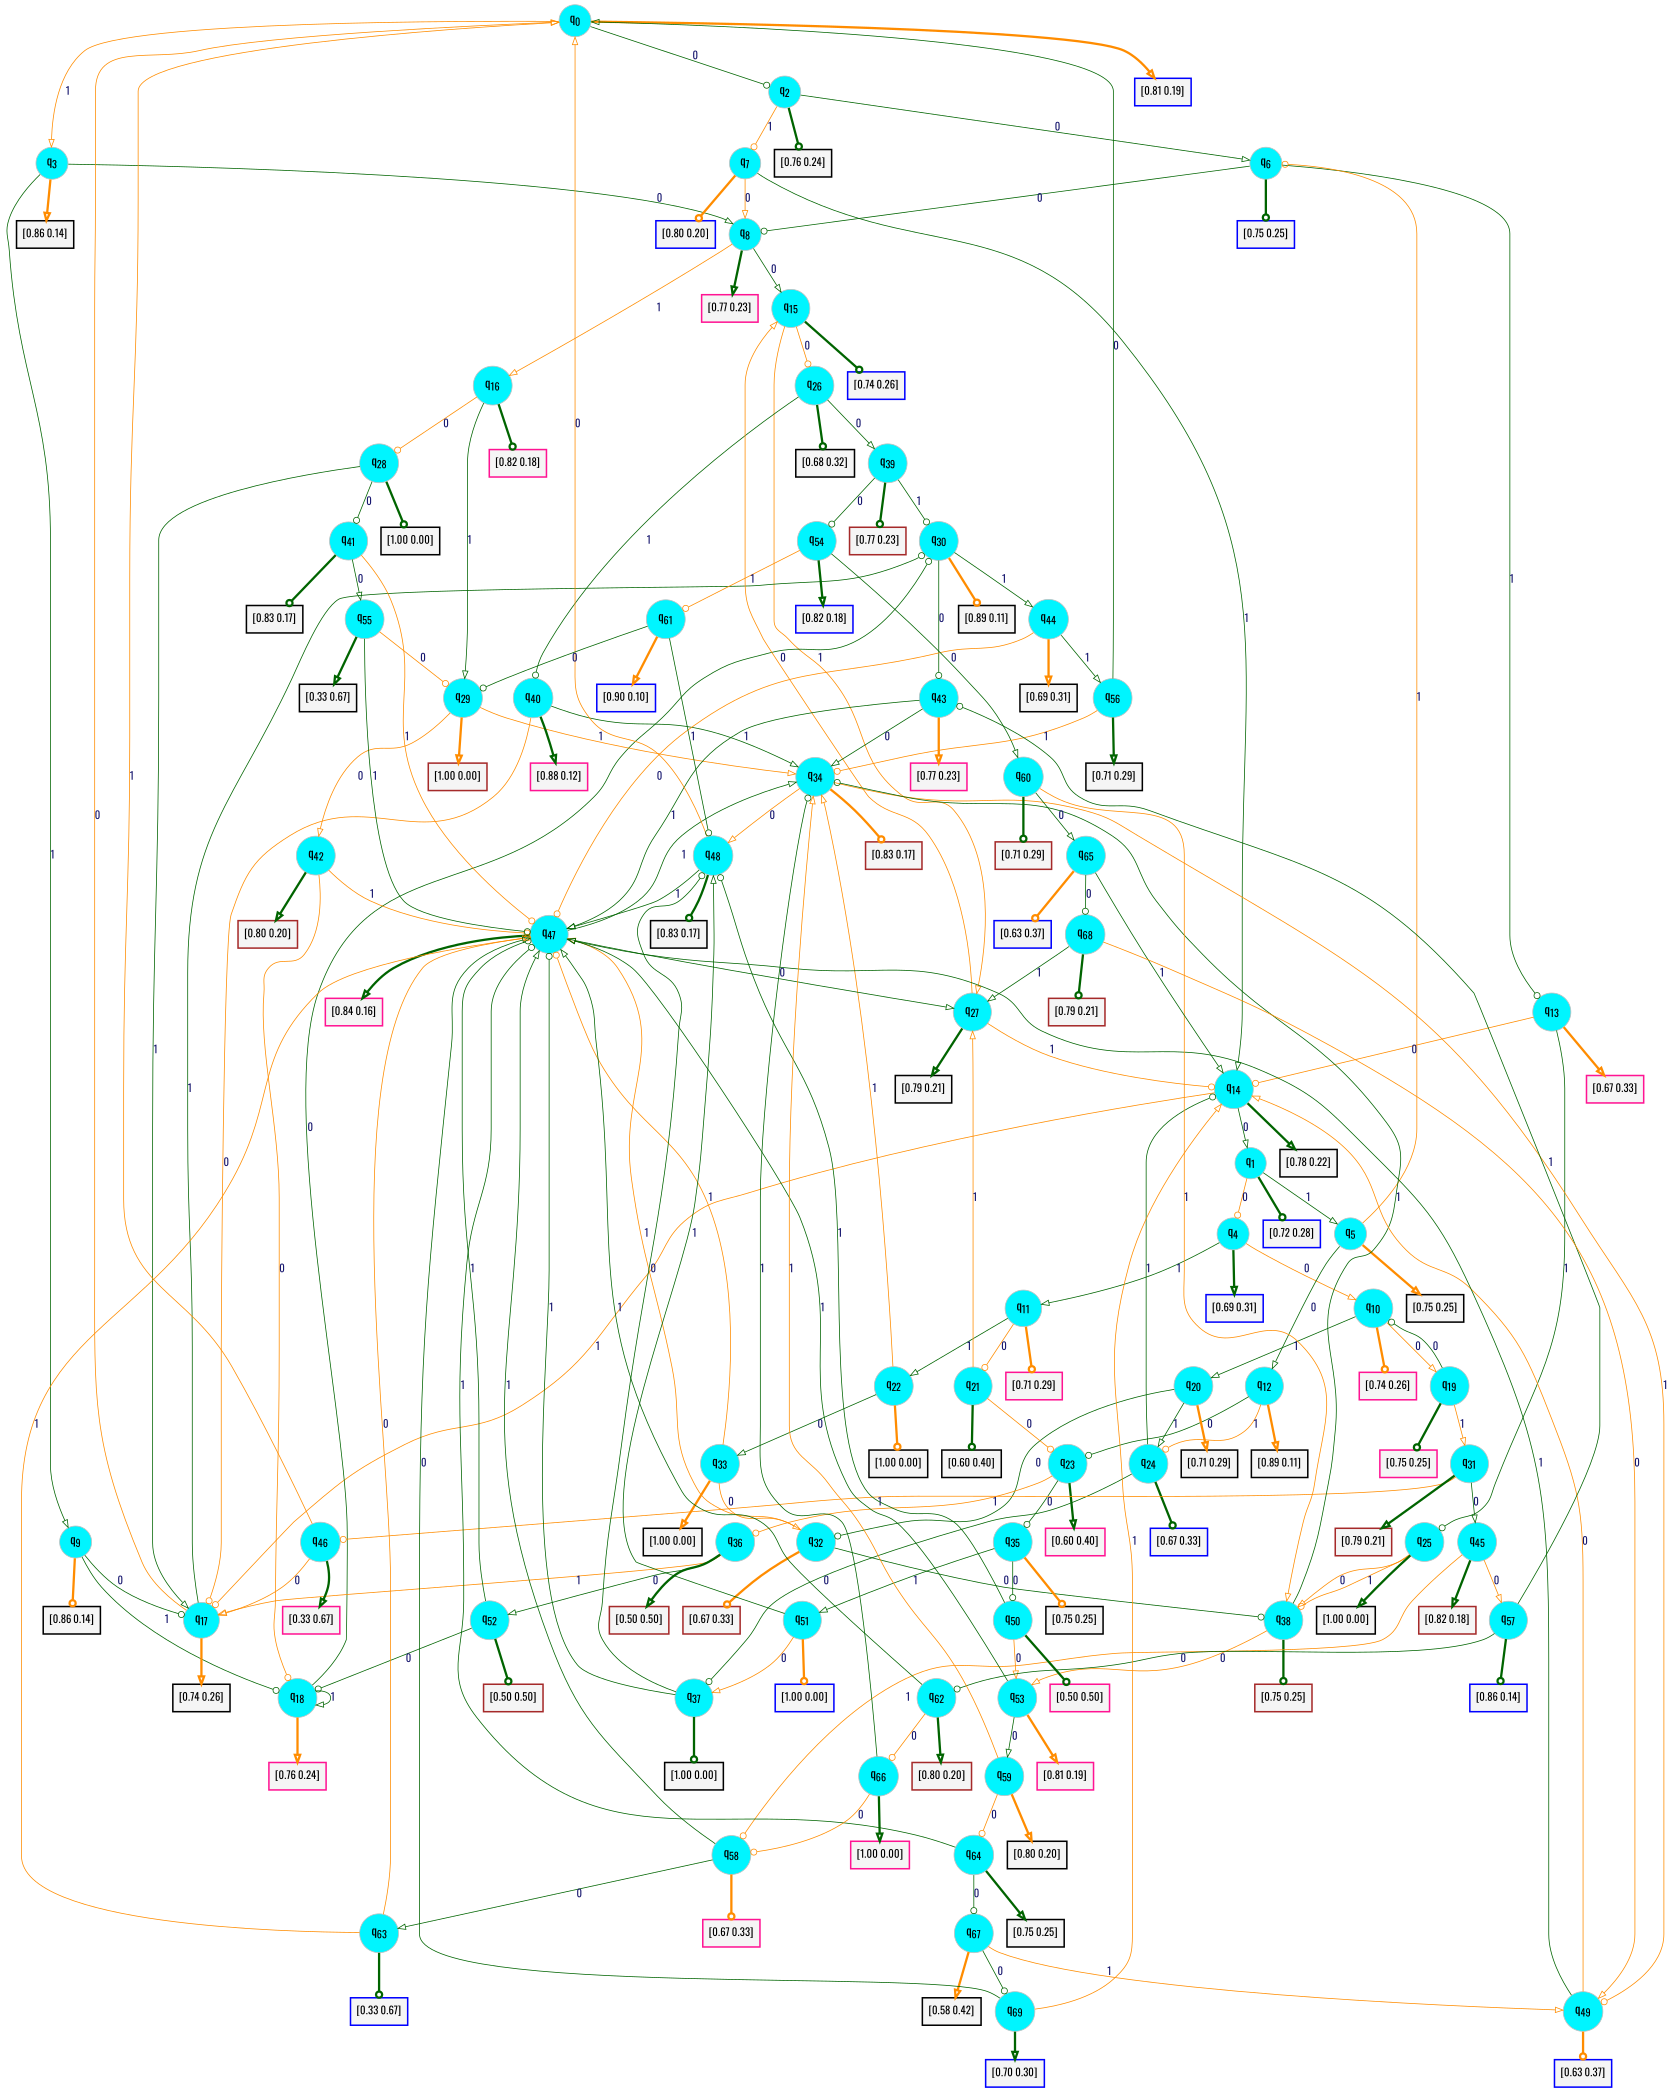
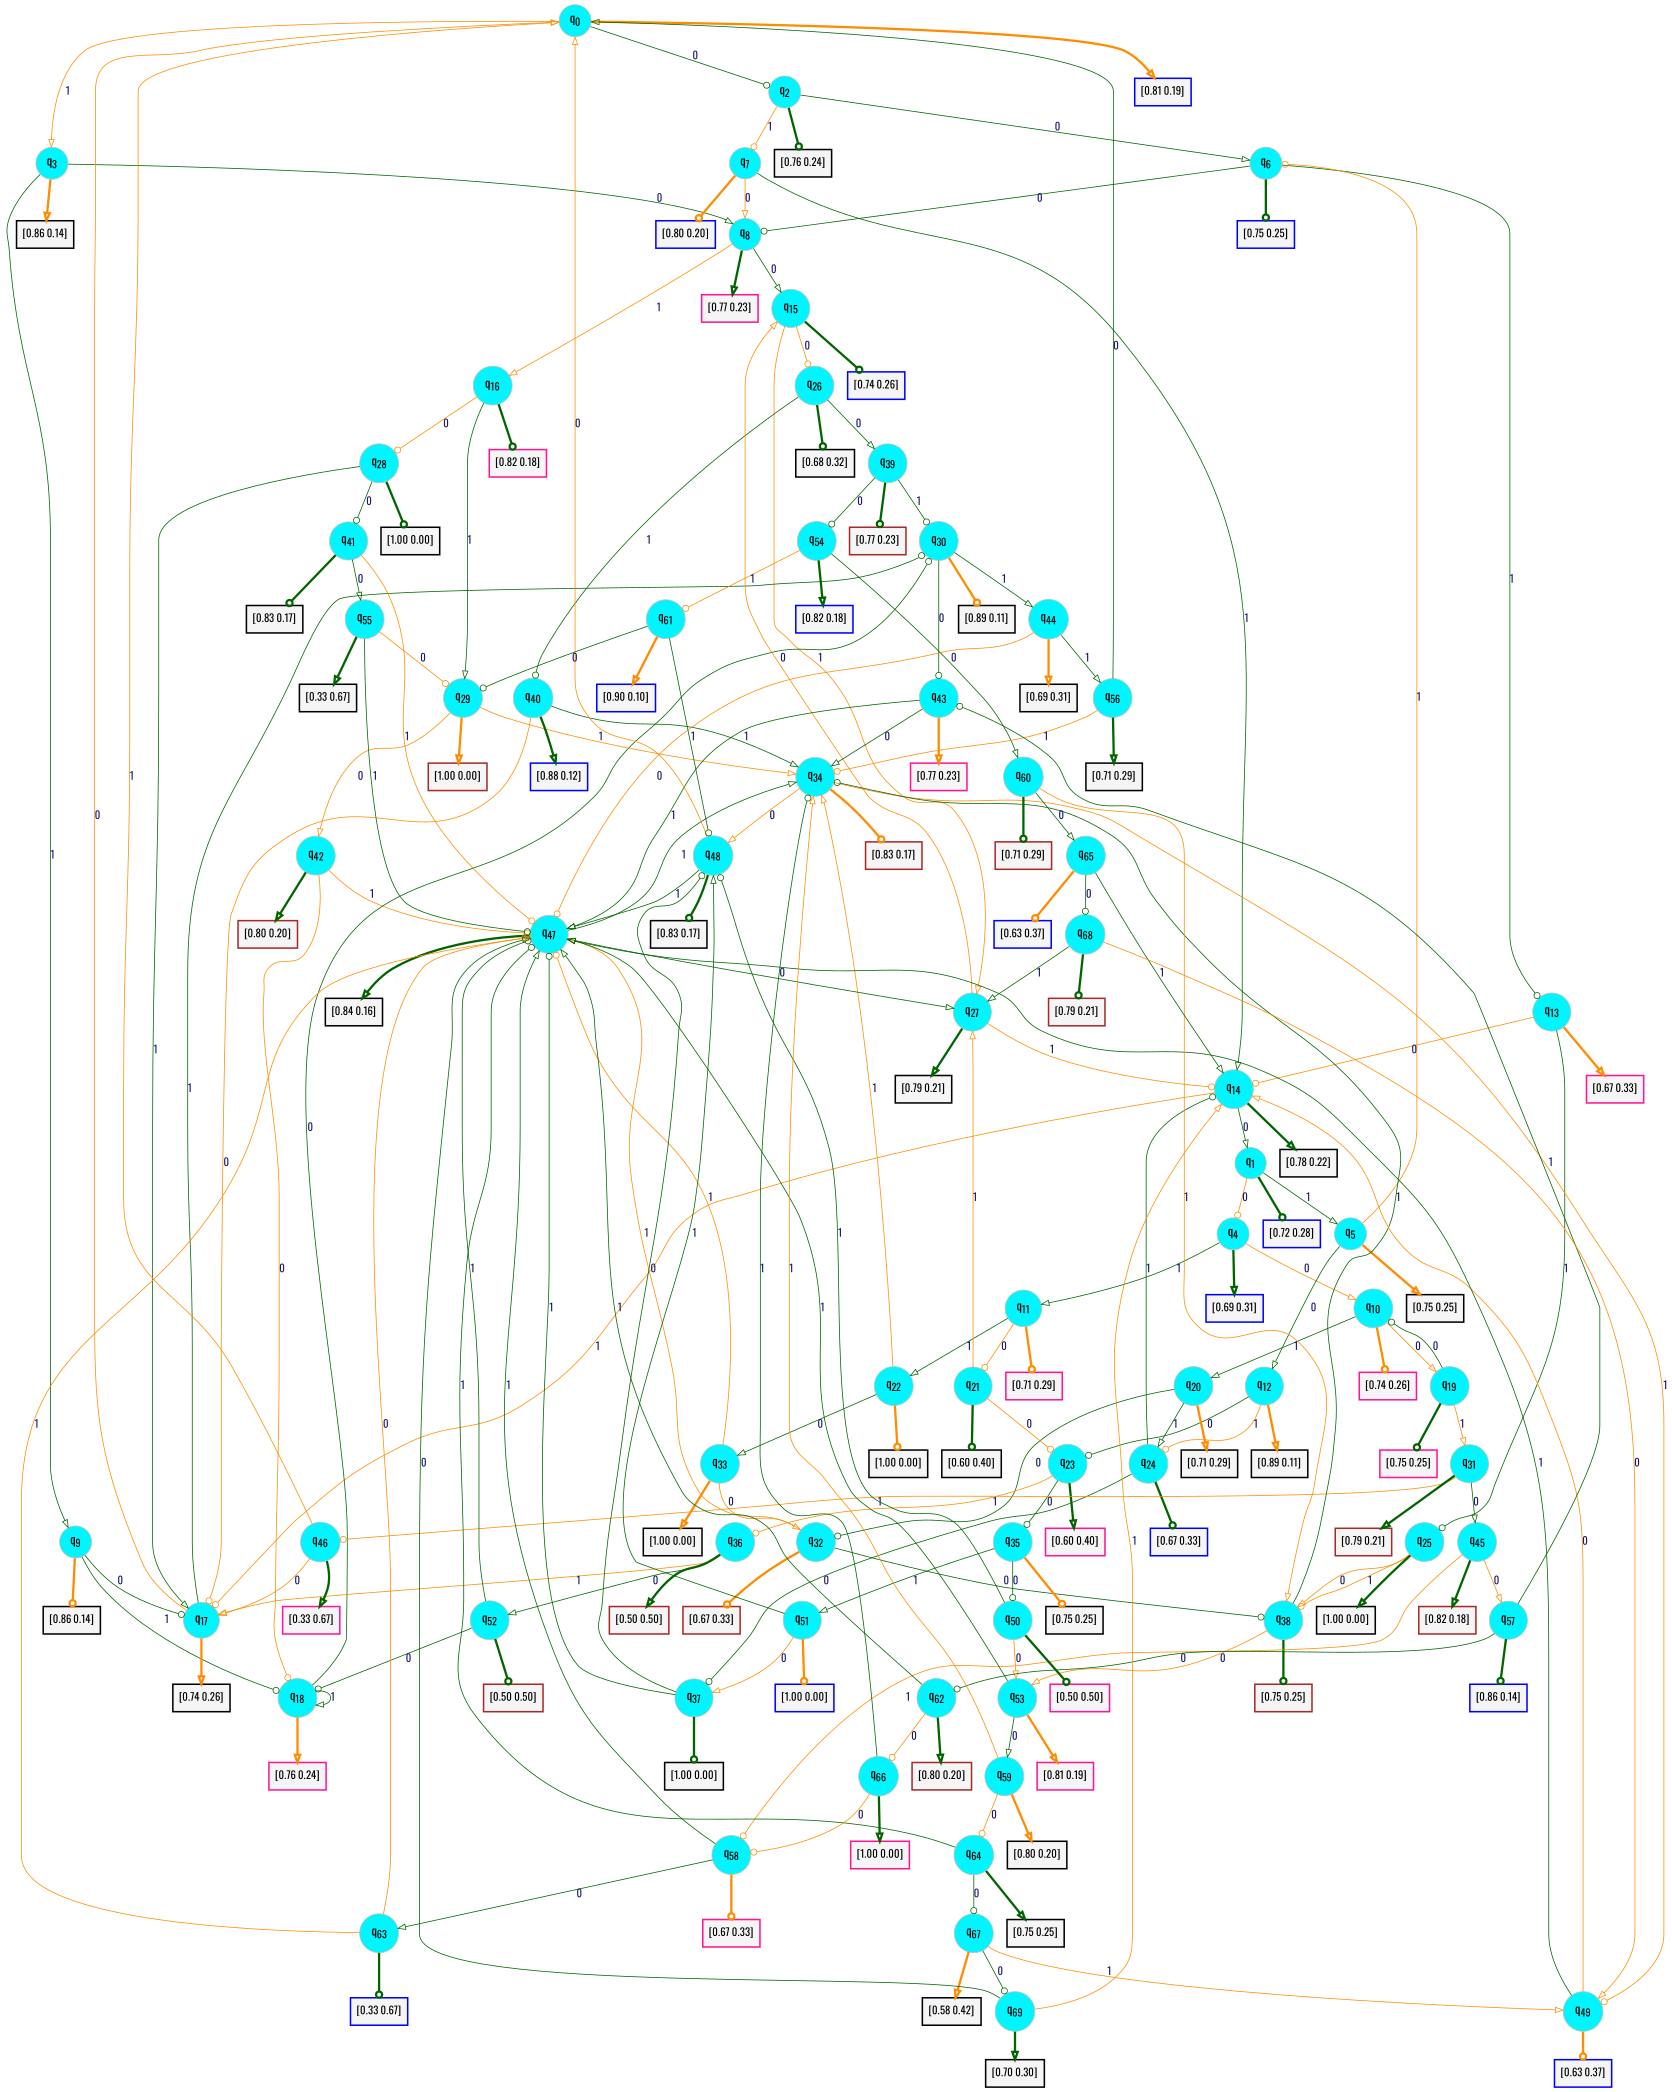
node "[0.88 0.12]": color deeppink -> blue
node "[0.84 0.16]": color deeppink -> black
node "[0.70 0.30]": color blue -> black
